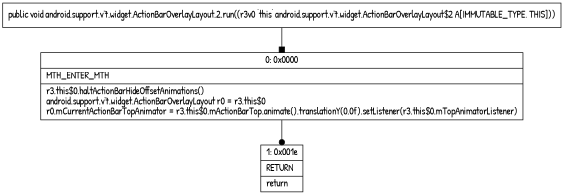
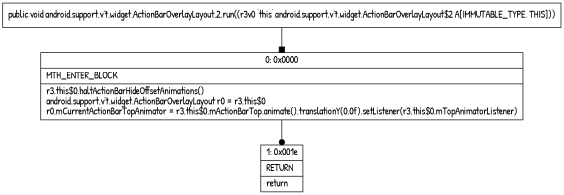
node "0: 0x0000": text "MTH_ENTER_MTH" -> "MTH_ENTER_BLOCK"
